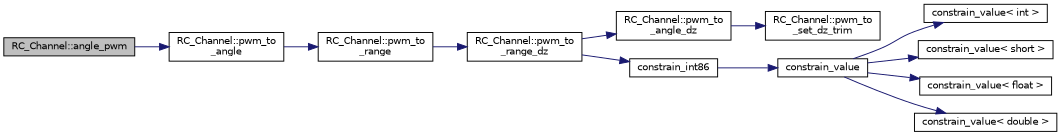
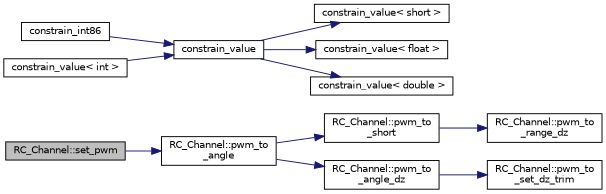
edge "RC_Channel::pwm_to _range_dz" -> "RC_Channel::pwm_to _angle_dz": now "RC_Channel::pwm_to _angle" -> "RC_Channel::pwm_to _angle_dz"
edge "constrain_value" -> "constrain_value< int >": reversed
node "RC_Channel::angle_pwm": label "RC_Channel::angle_pwm" -> "RC_Channel::set_pwm"
node "RC_Channel::pwm_to _range": label "RC_Channel::pwm_to _range" -> "RC_Channel::pwm_to _short"
edge "RC_Channel::pwm_to _range_dz" -> "constrain_int86": removed
